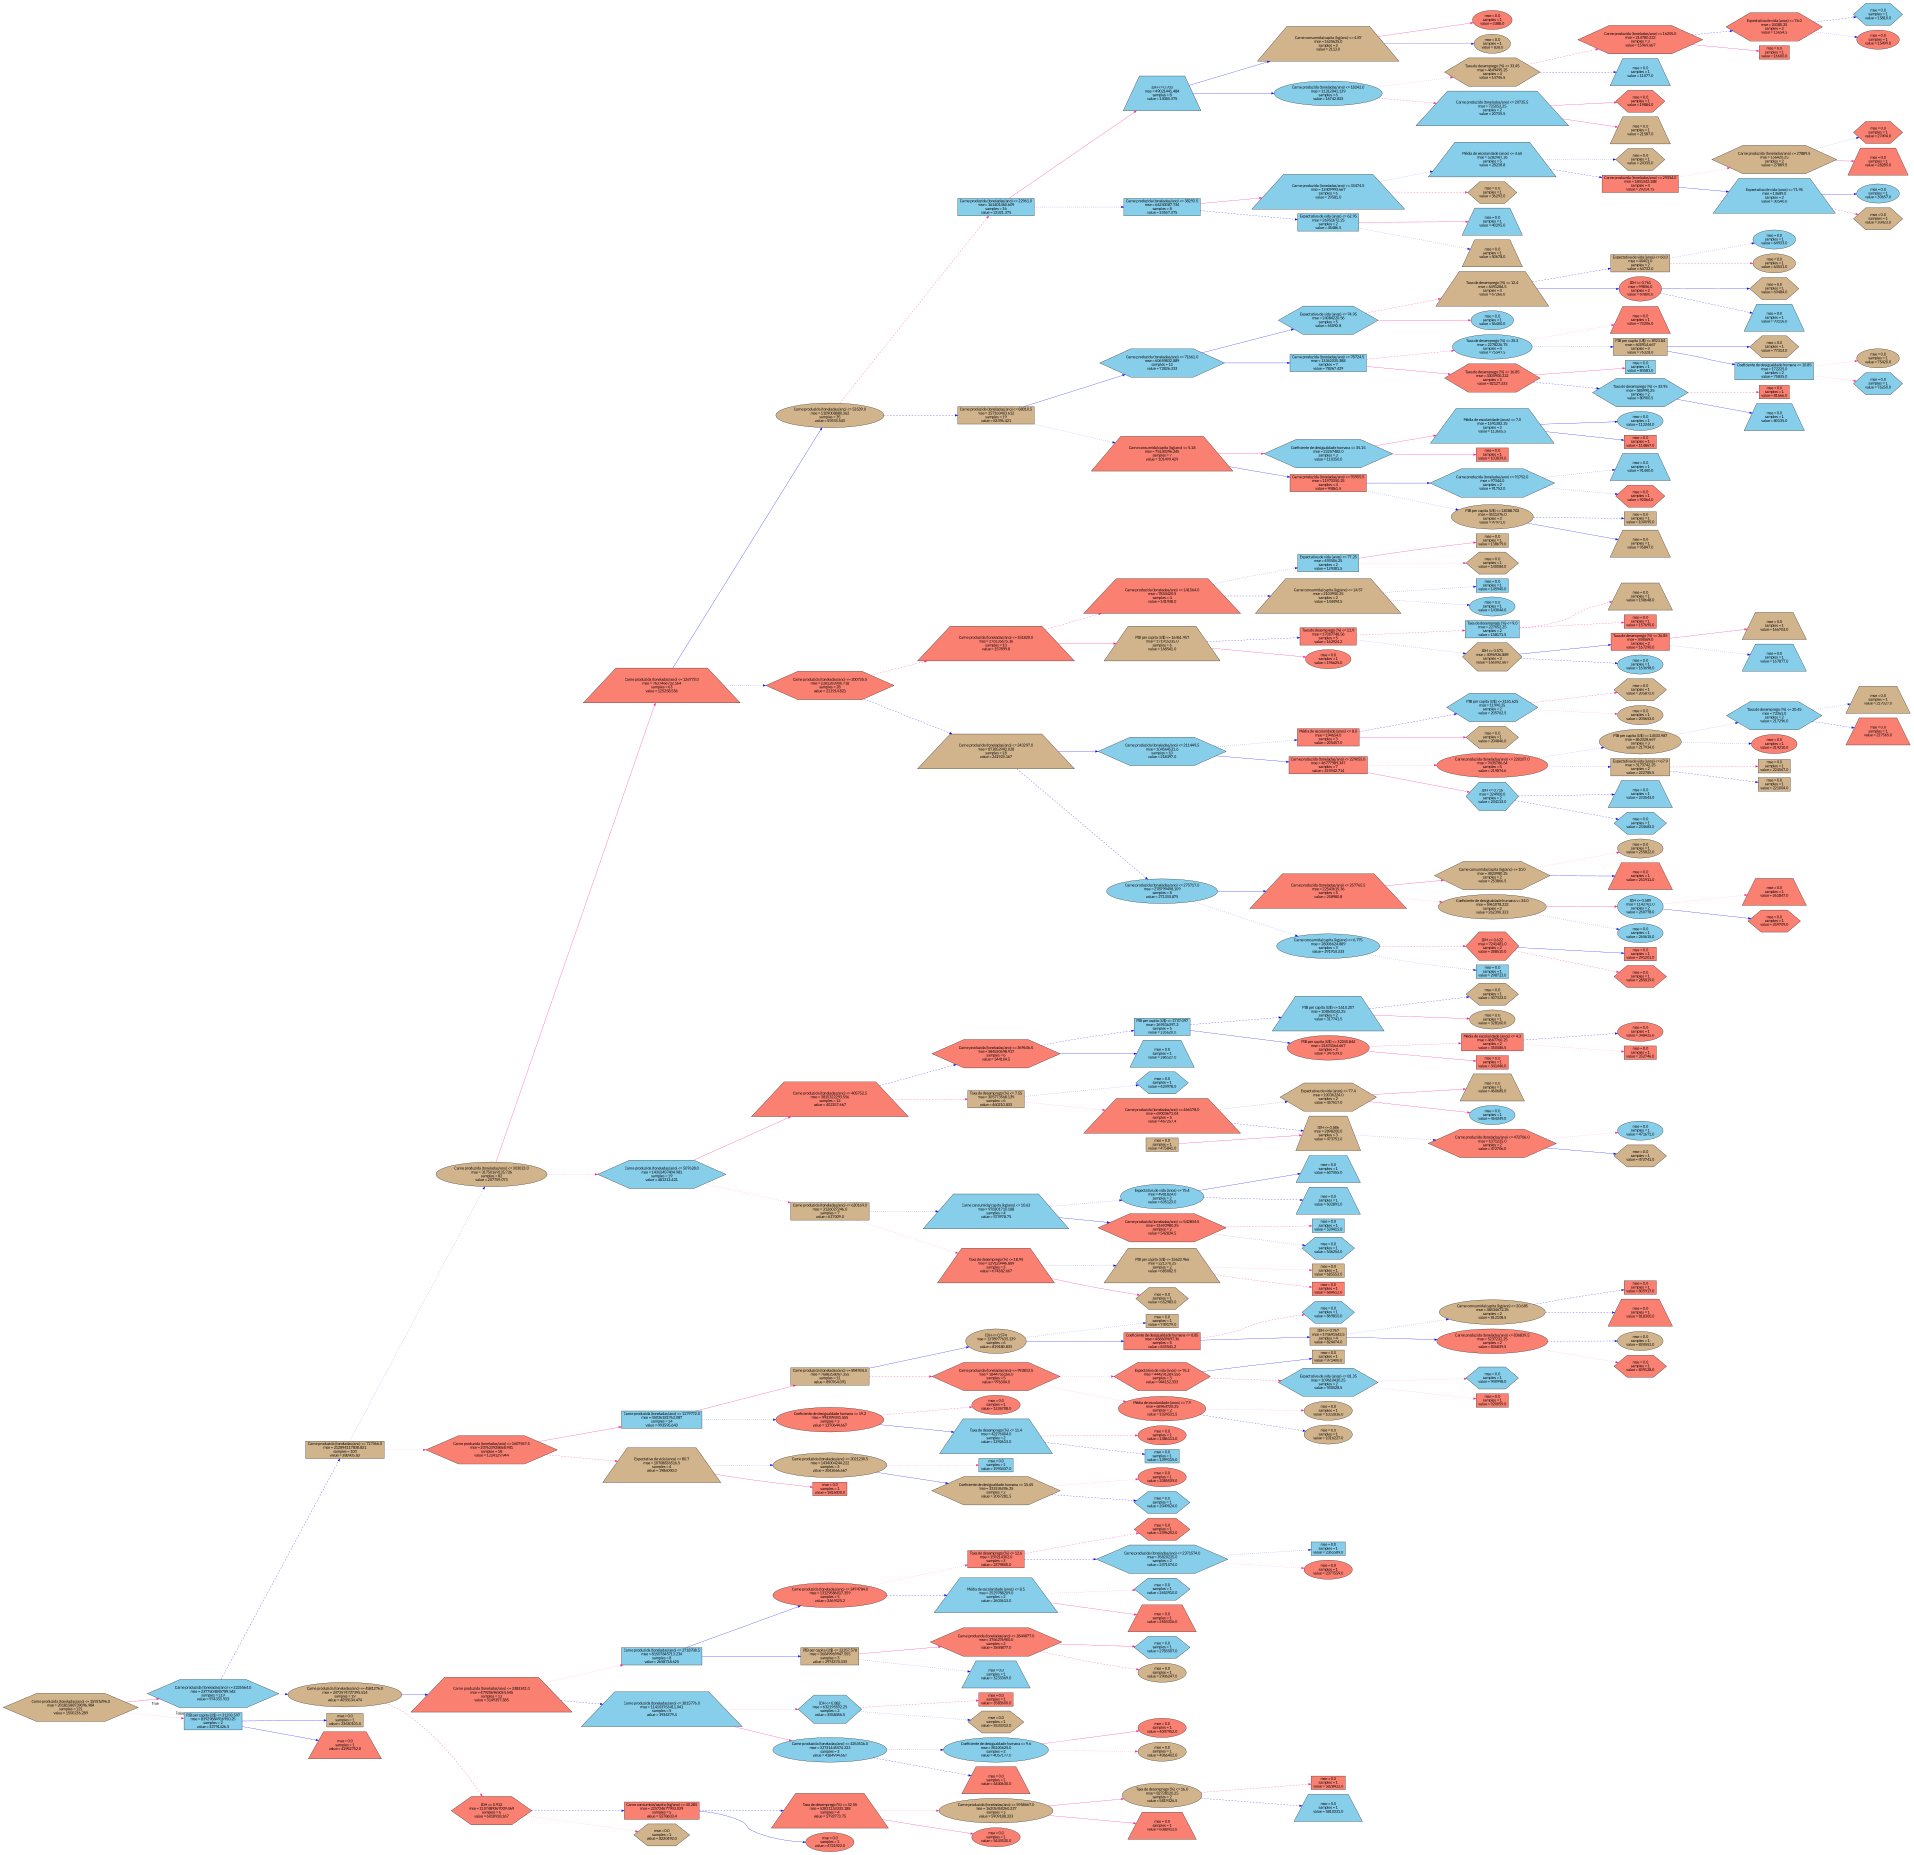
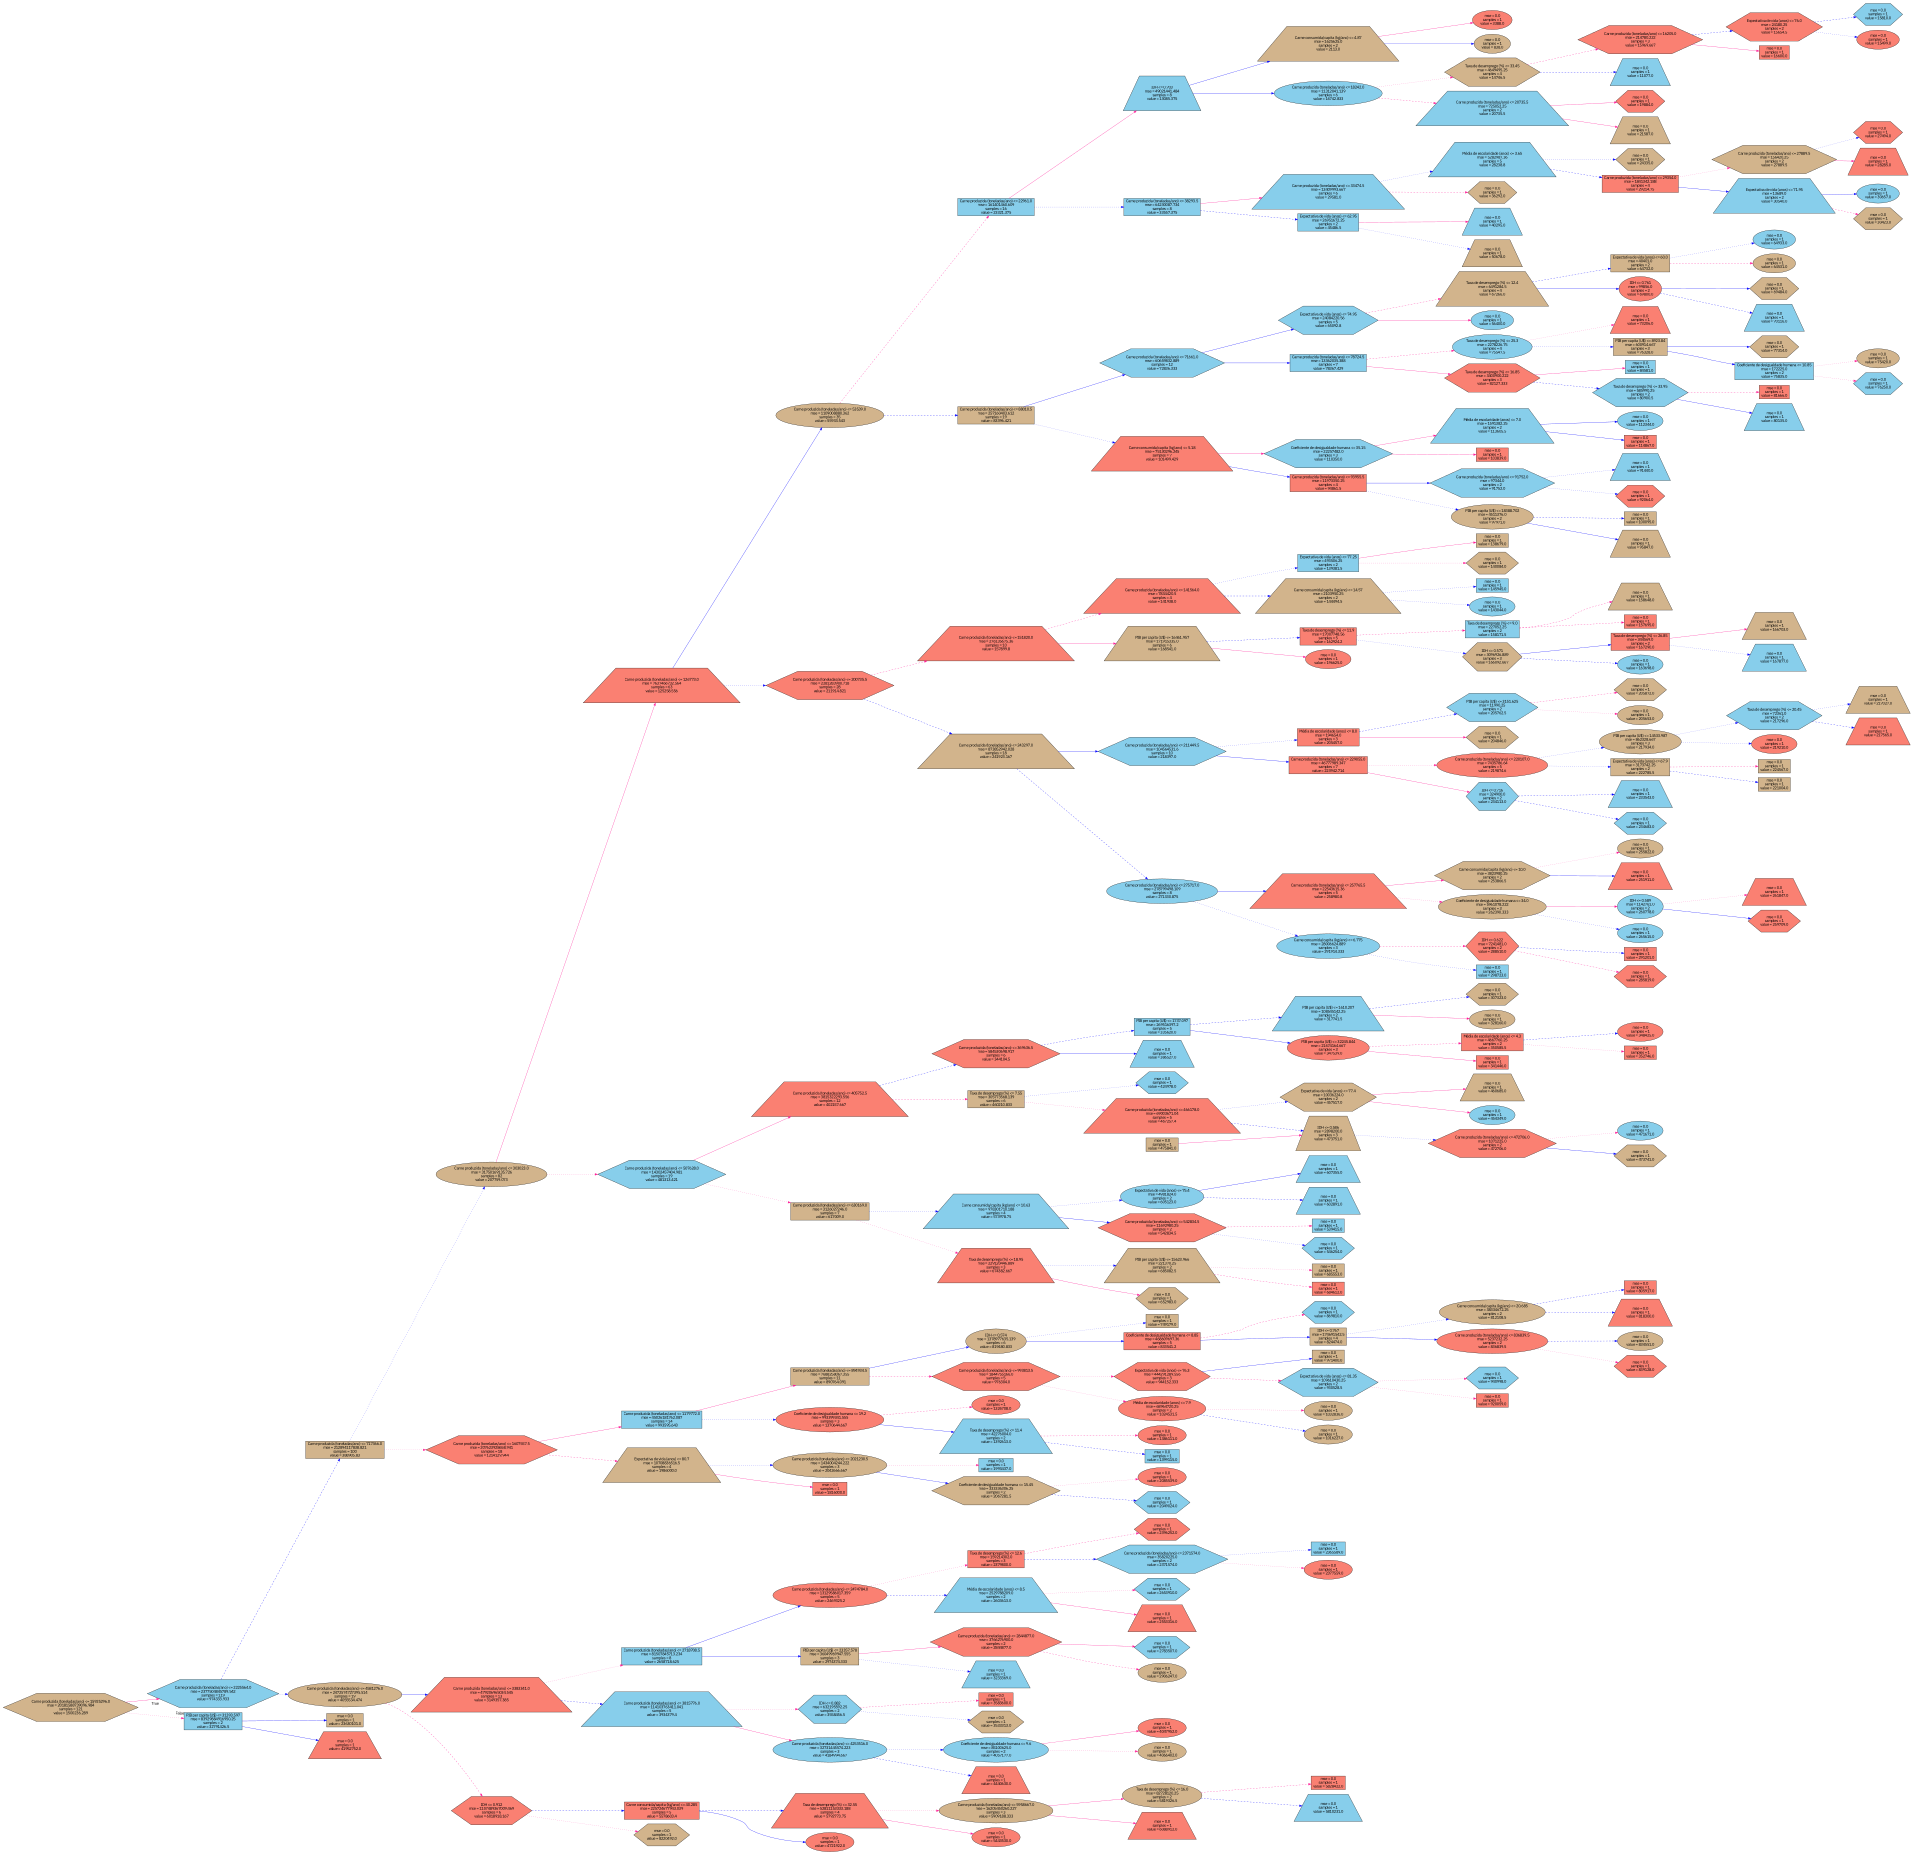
edge "IDH <= 0.622 mse = 7241481.0 samples = 2 value = 288510.0" -> "mse = 0.0 samples = 1 value = 291201.0": style solid -> dashed
